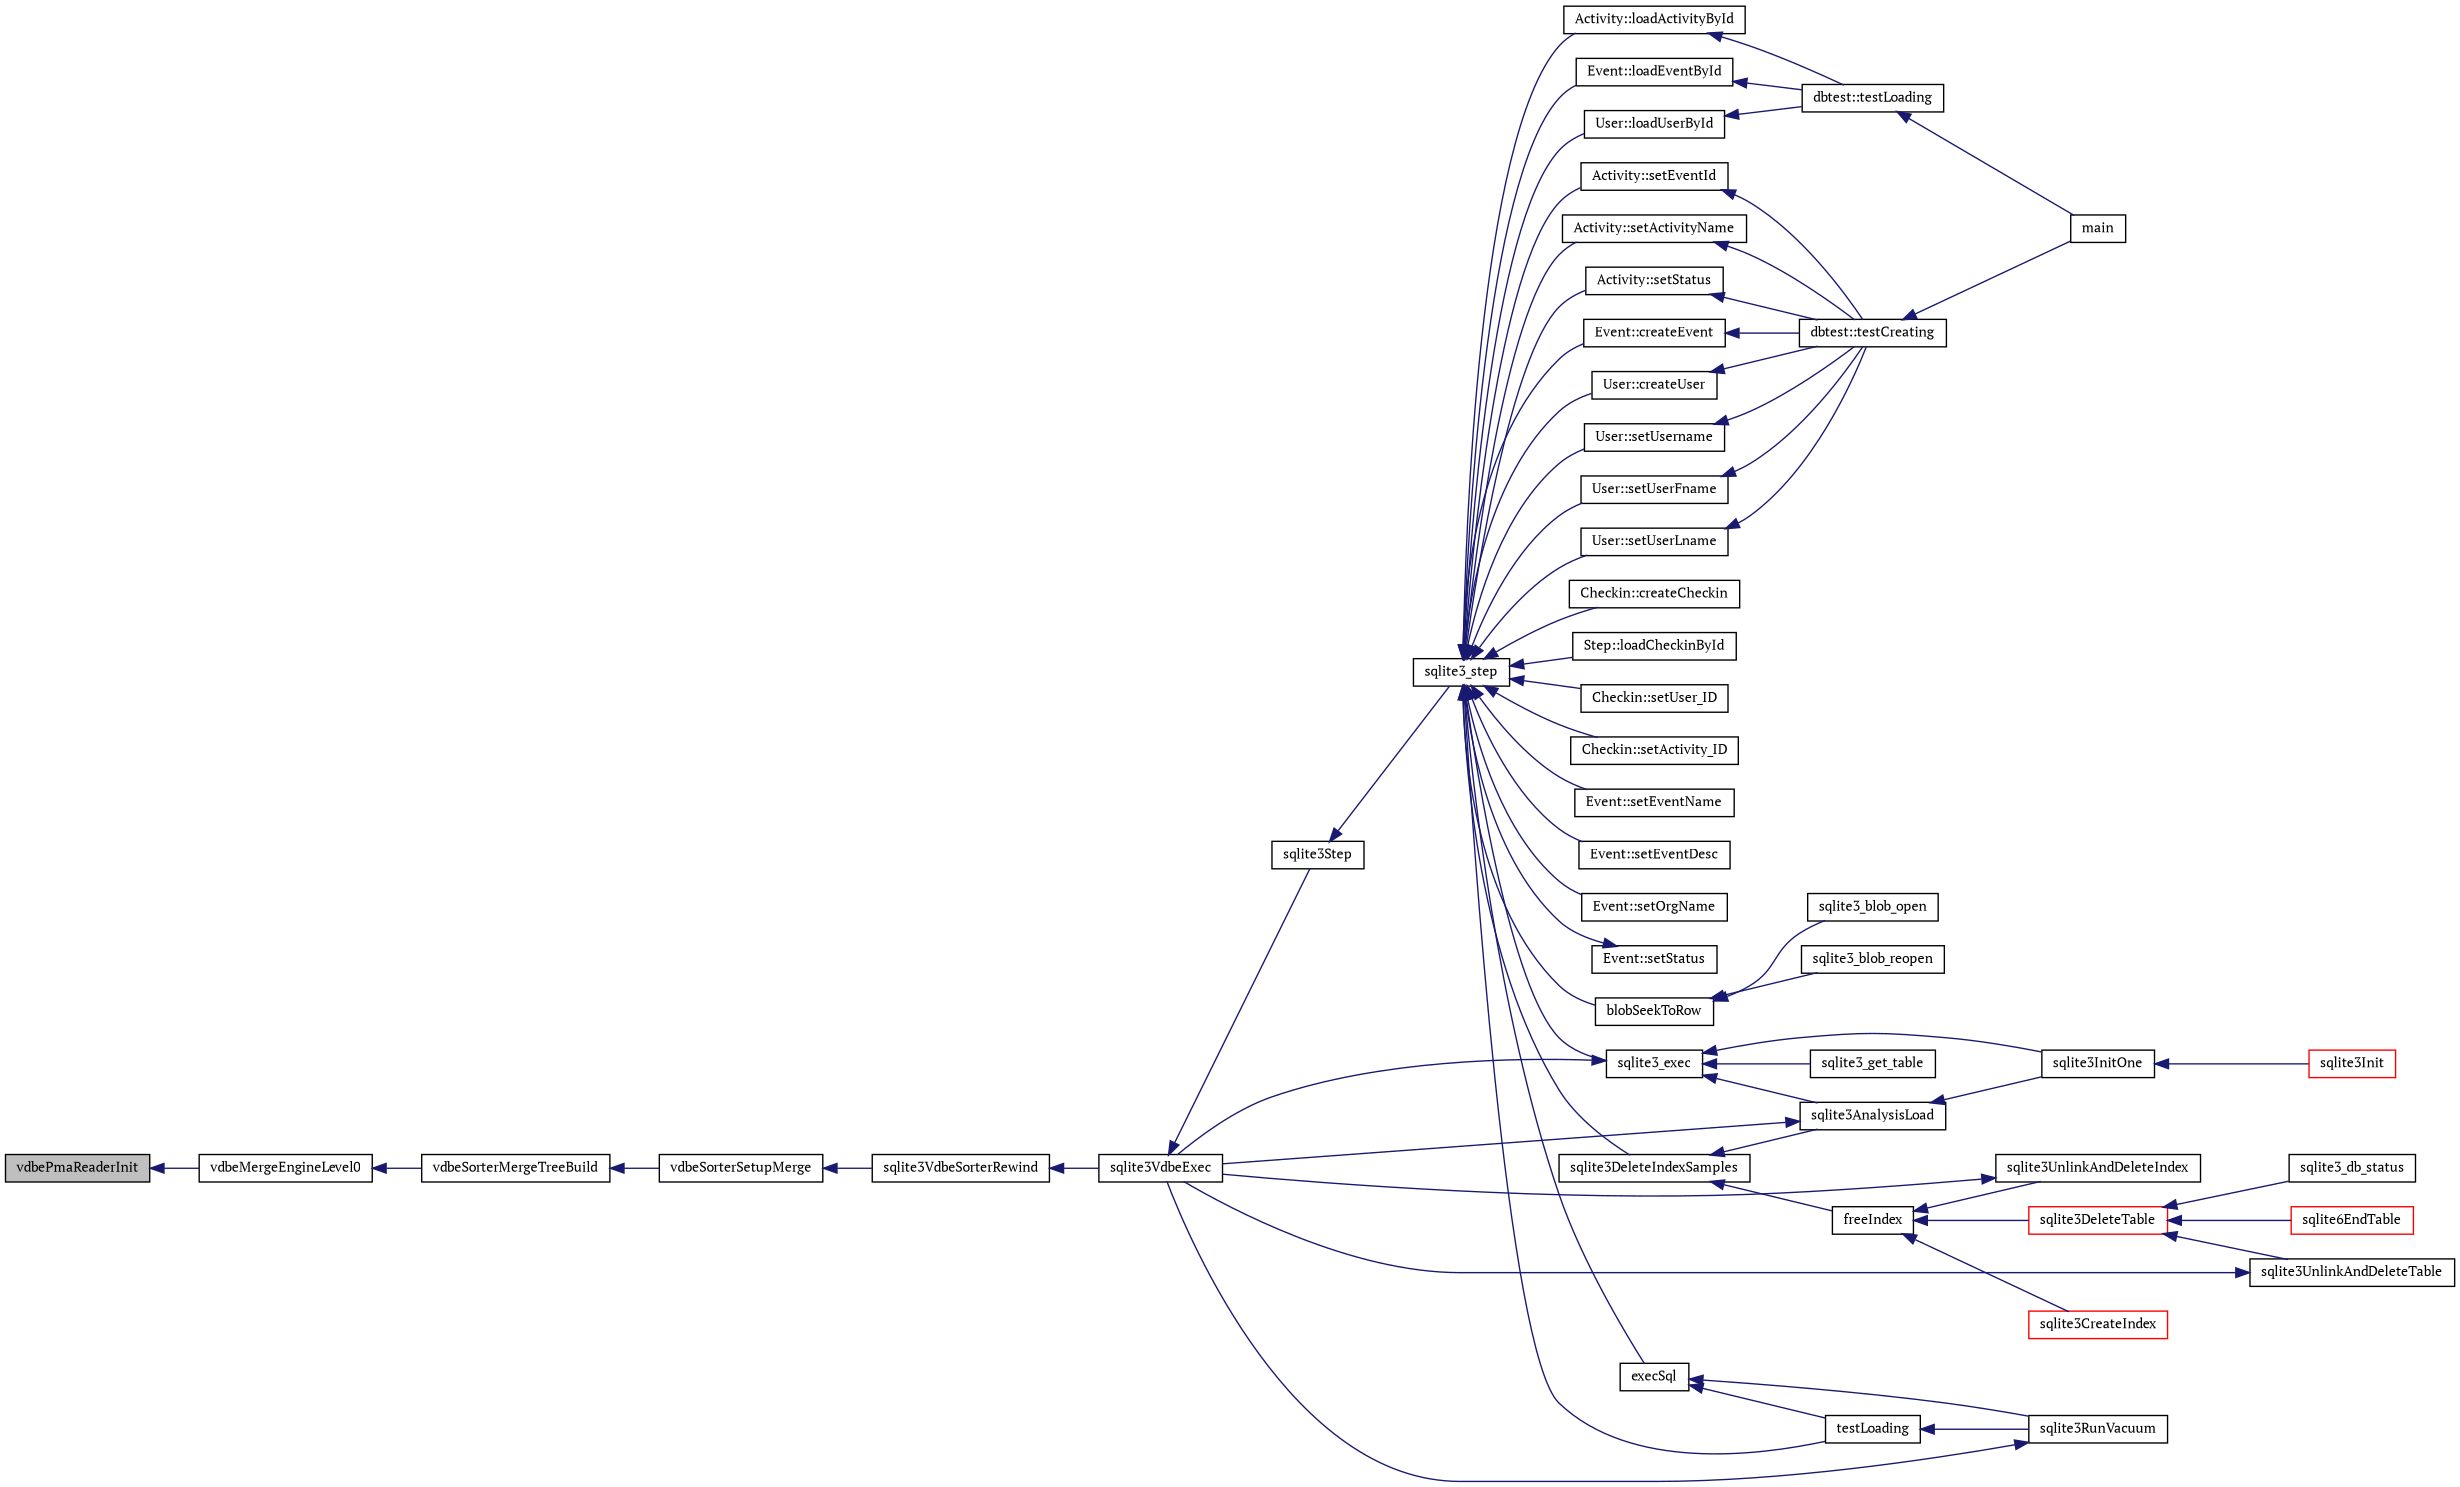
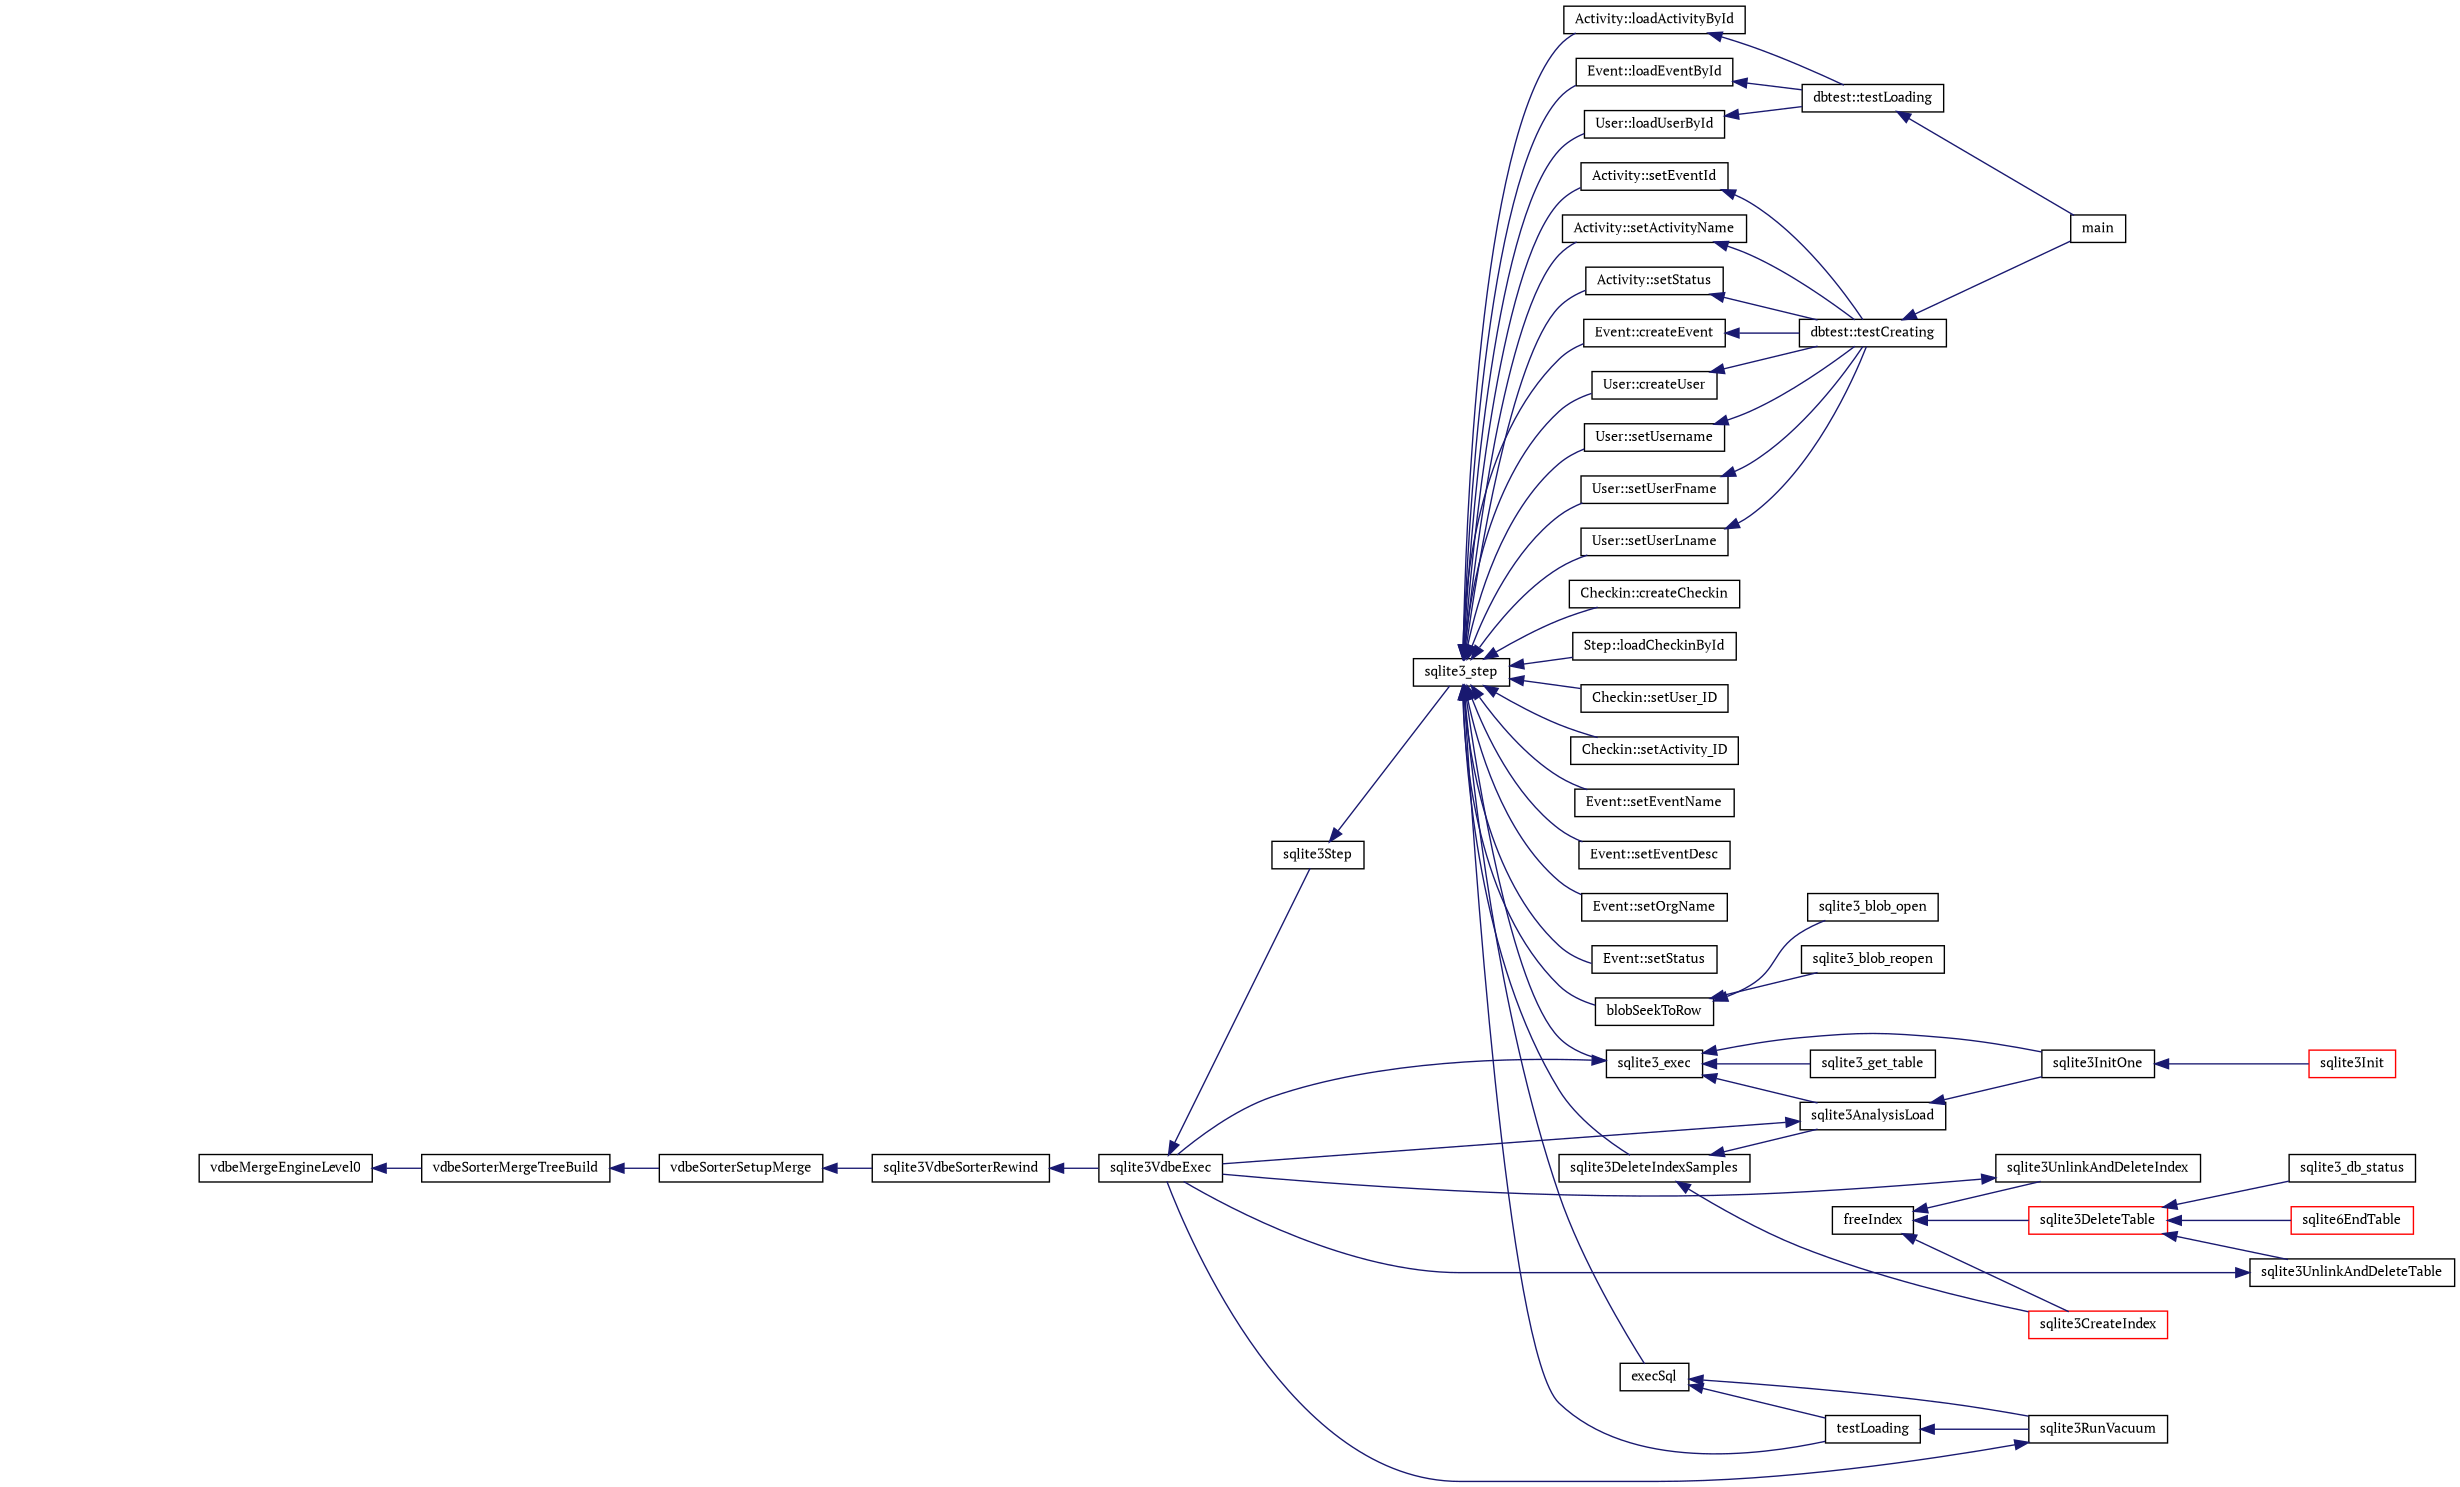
edge "sqlite3_step" -> "Event::setStatus": reversed
node "vdbePmaReaderInit": removed
edge "freeIndex" -> "sqlite3DeleteIndexSamples": now "sqlite3CreateIndex" -> "sqlite3DeleteIndexSamples"
